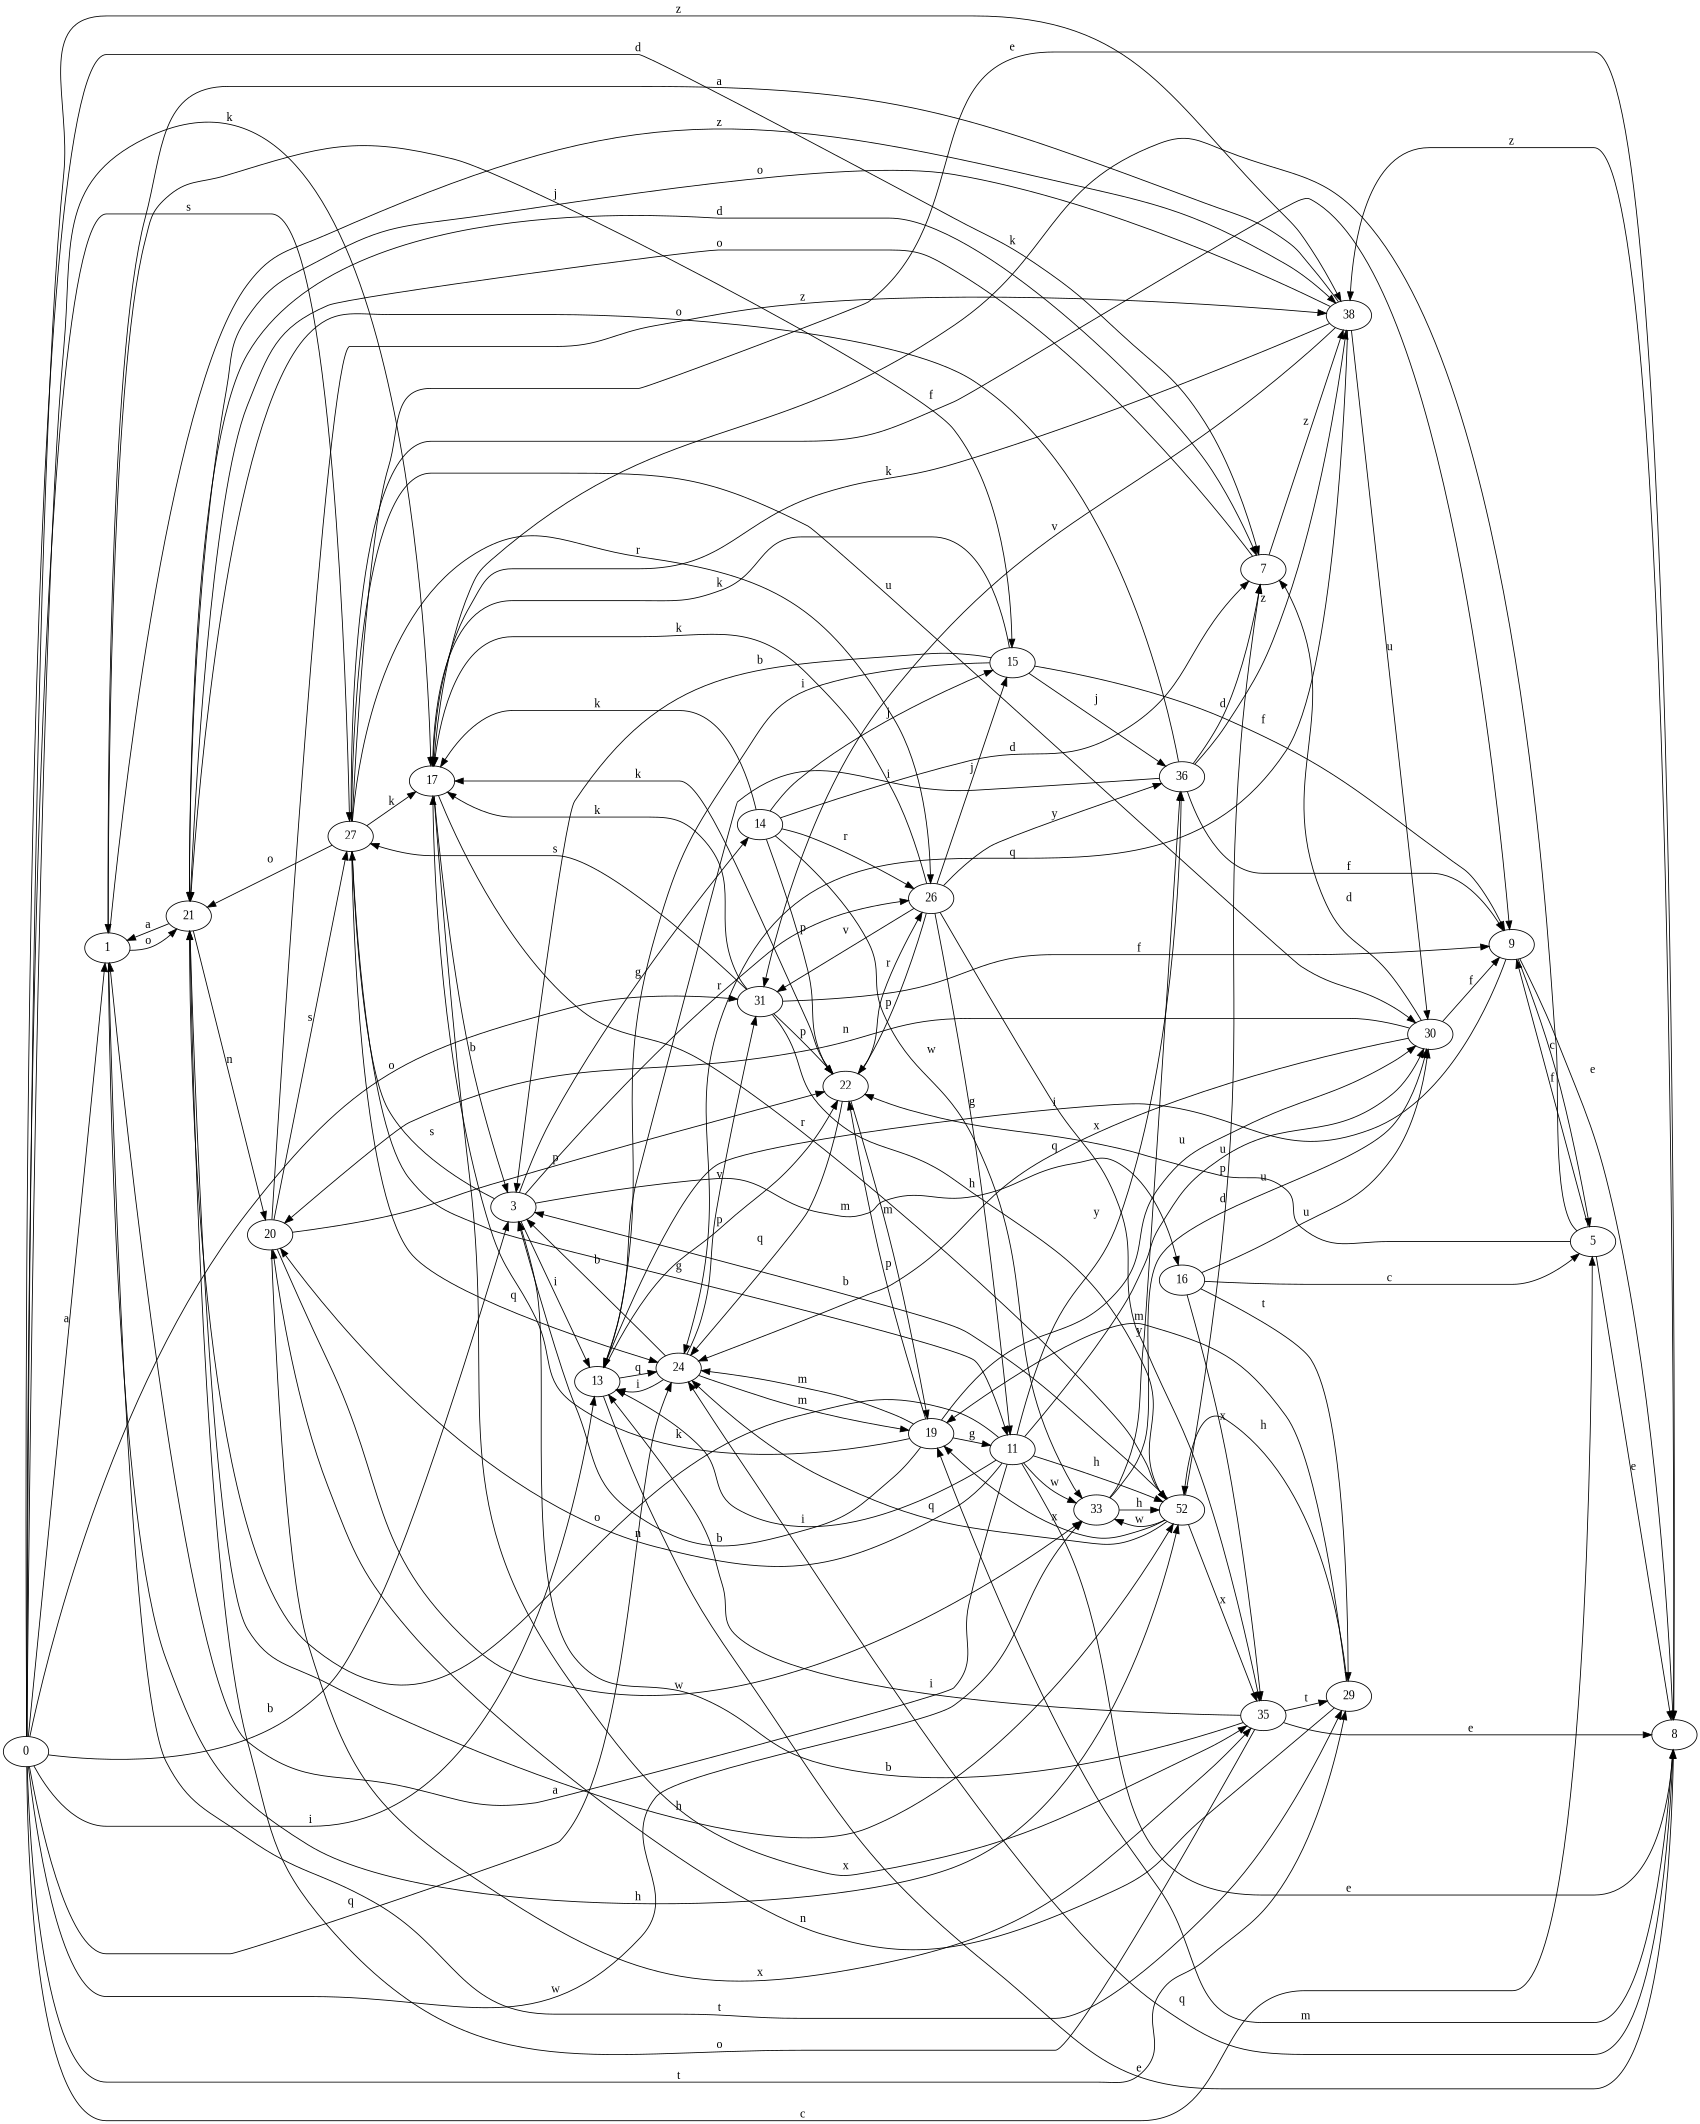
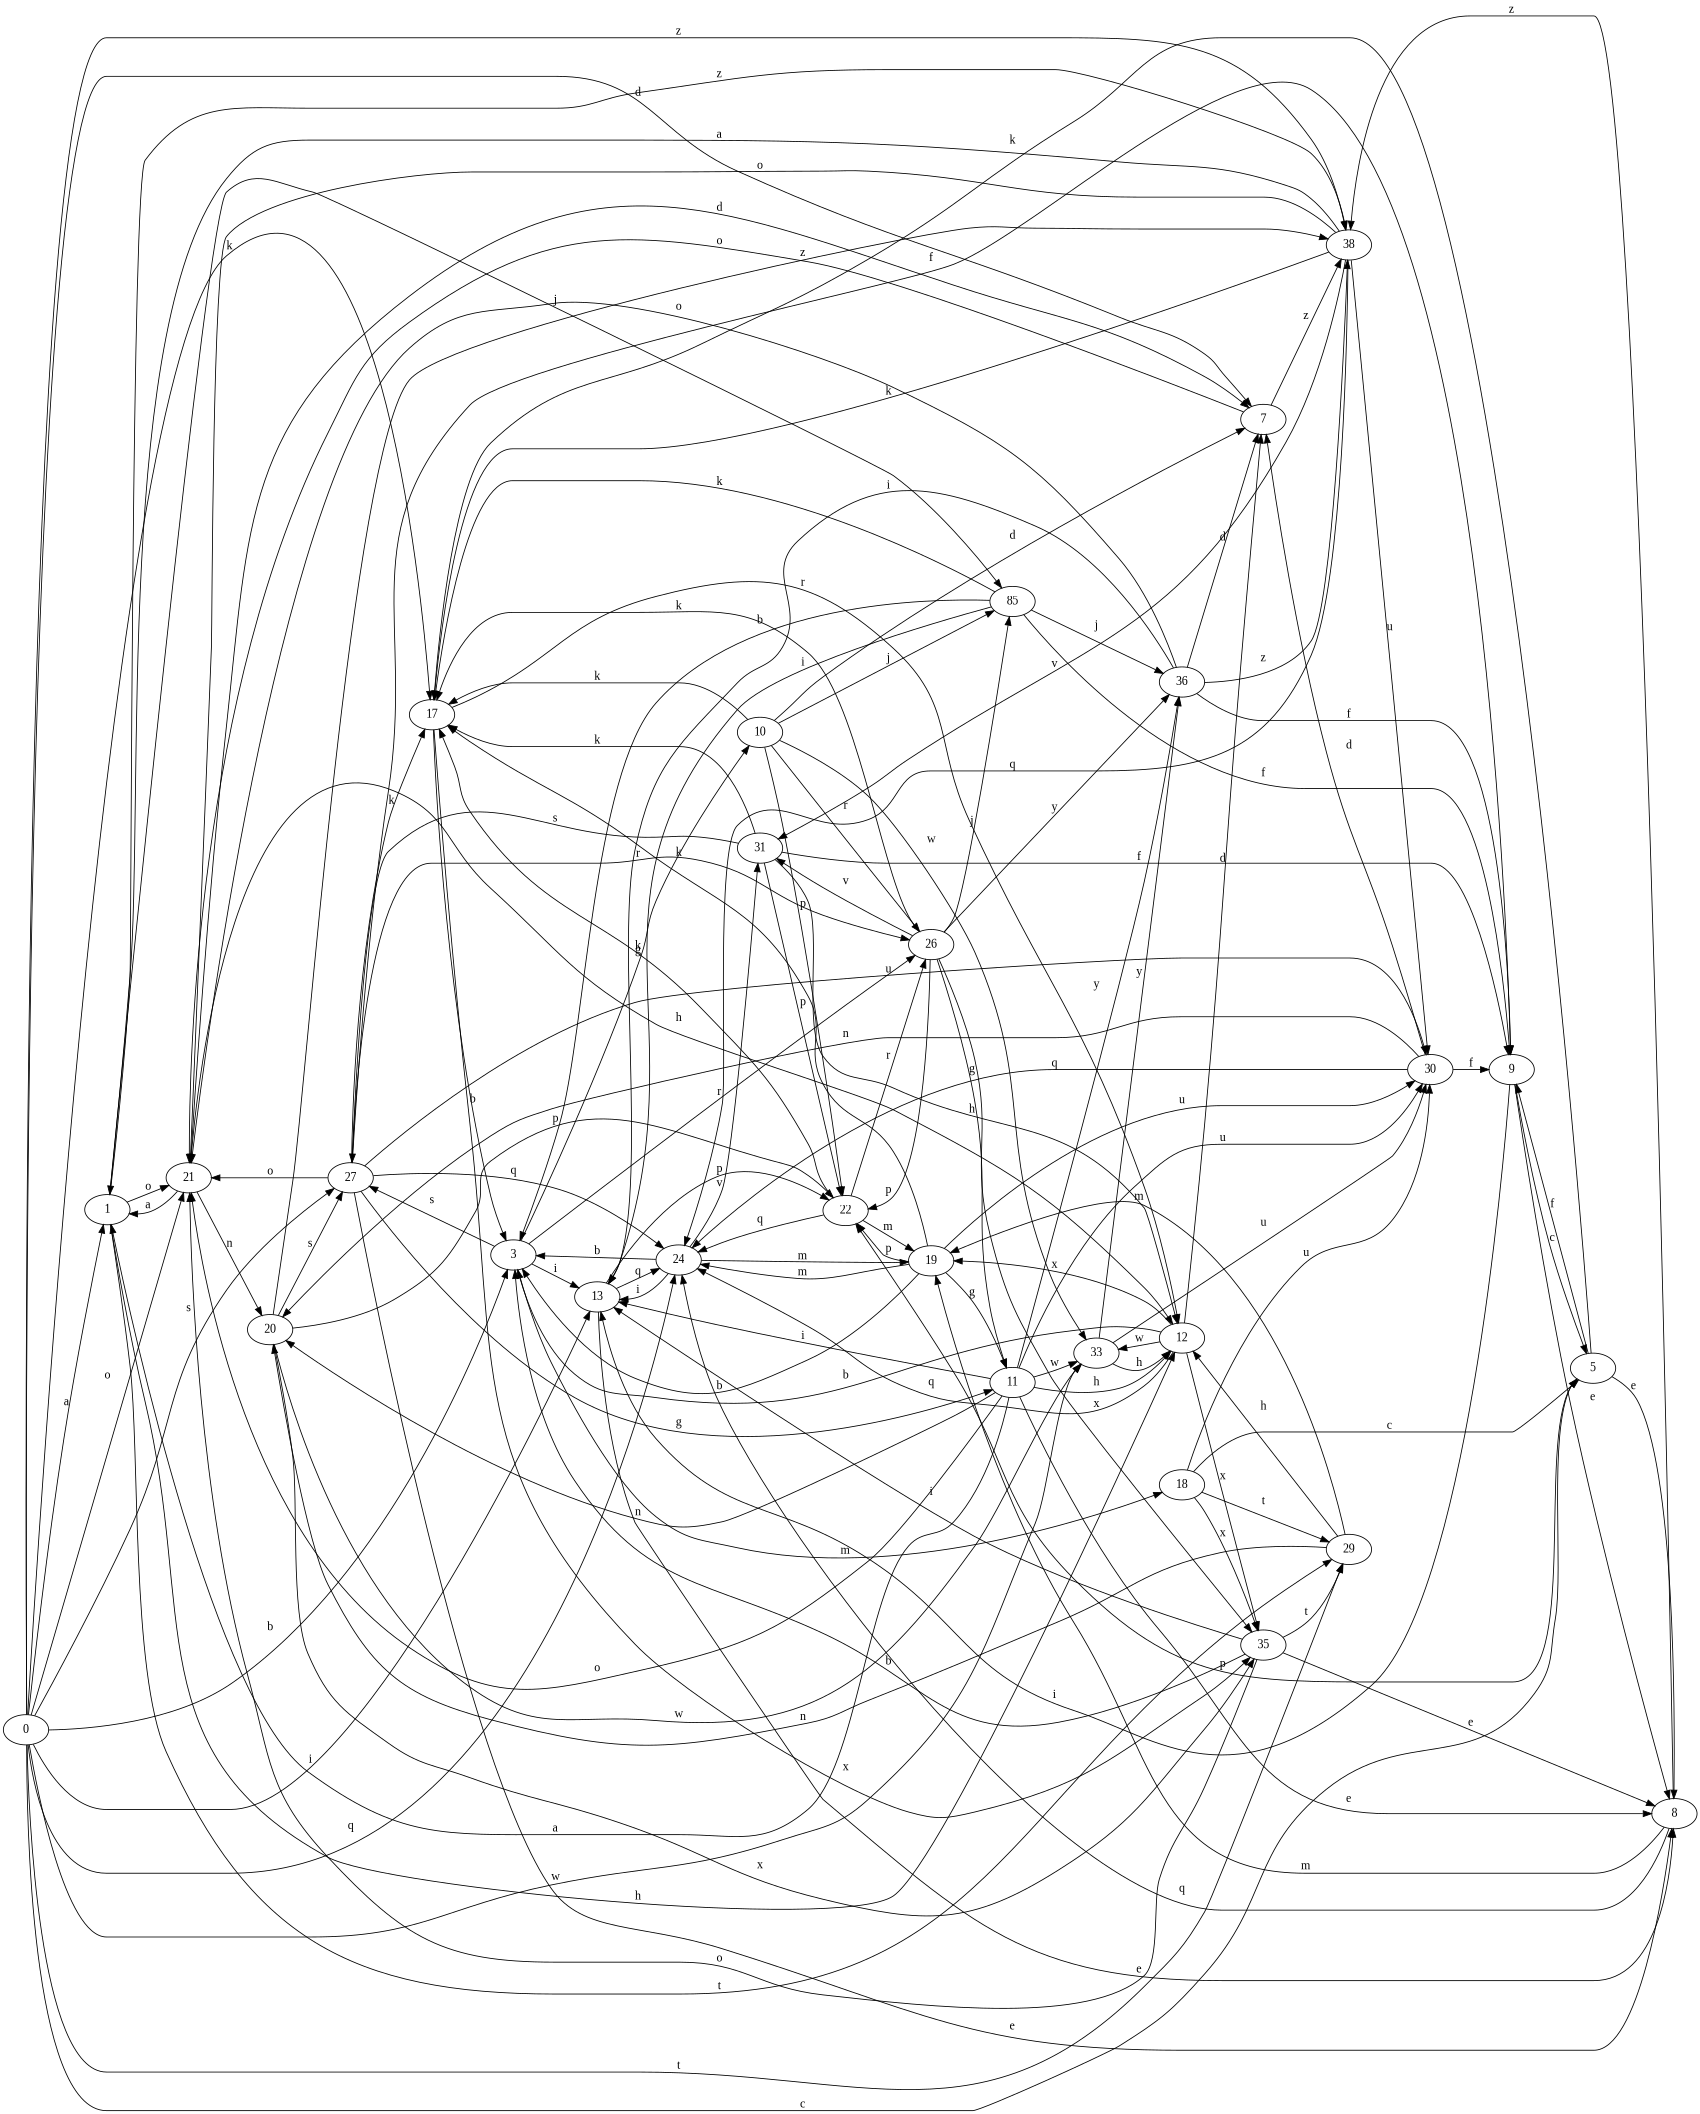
node "15": label "15" -> "85"
node "14": label "14" -> "10"
edge "0" -> "31": now "0" -> "21"
node "16": label "16" -> "18"
node "52": label "52" -> "12"
